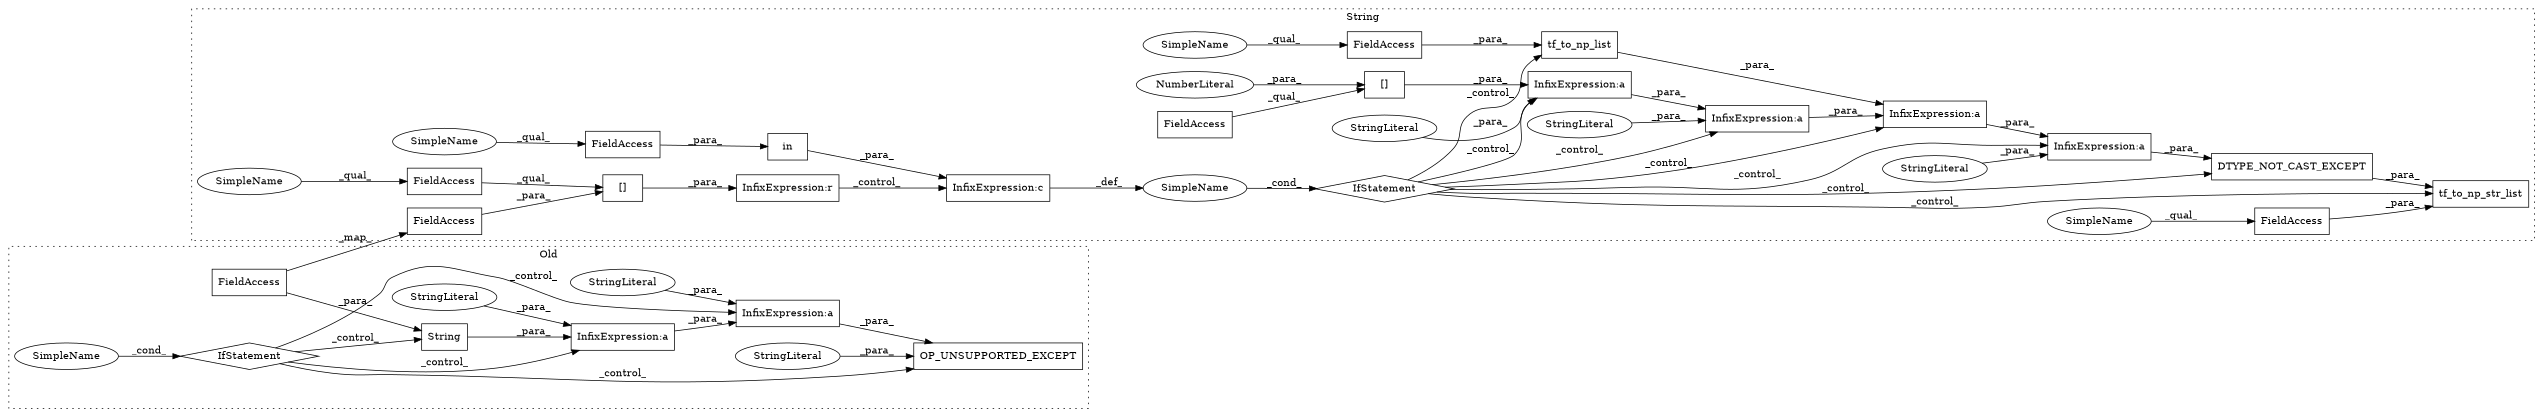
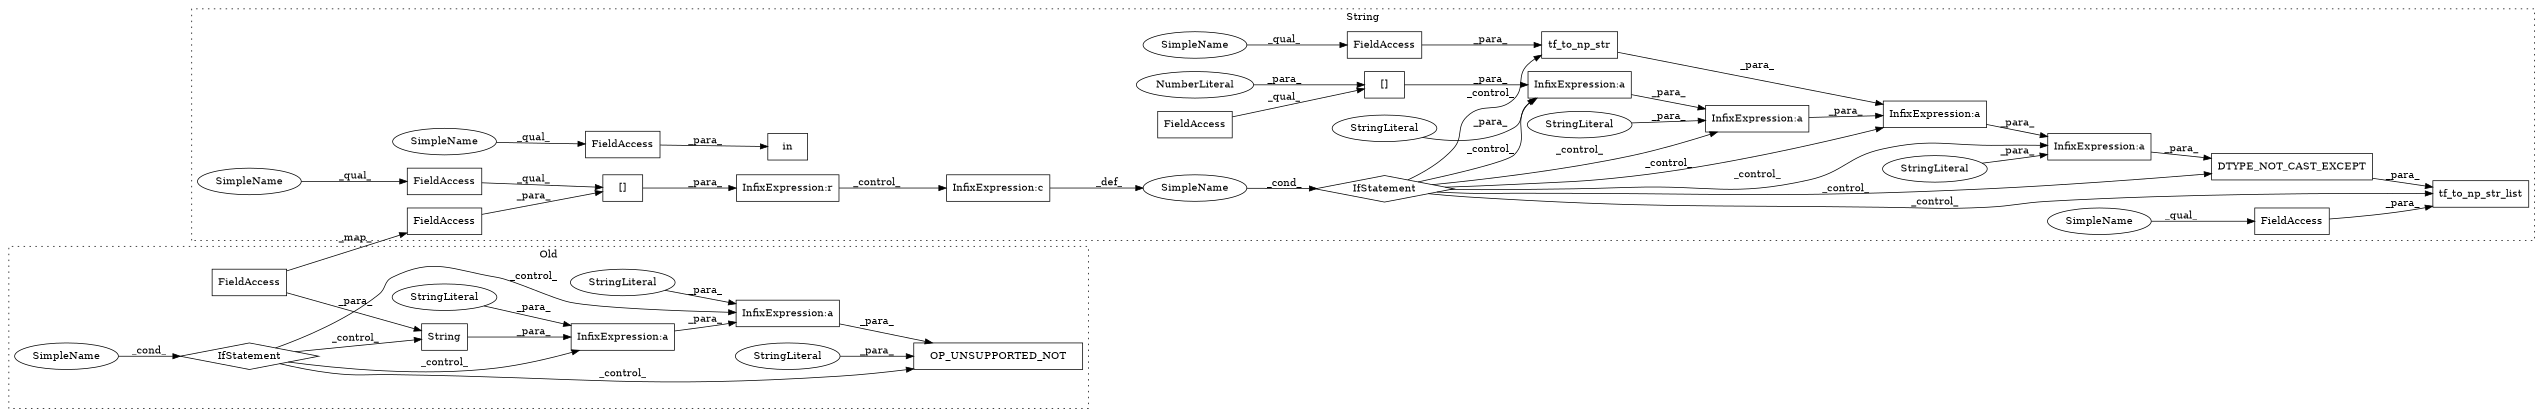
node "tf_to_np_list": label "tf_to_np_list" -> "tf_to_np_str"
edge "in" -> "InfixExpression:c": removed, label "_para_"
node "OP_UNSUPPORTED_EXCEPT": label "OP_UNSUPPORTED_EXCEPT" -> "OP_UNSUPPORTED_NOT"
